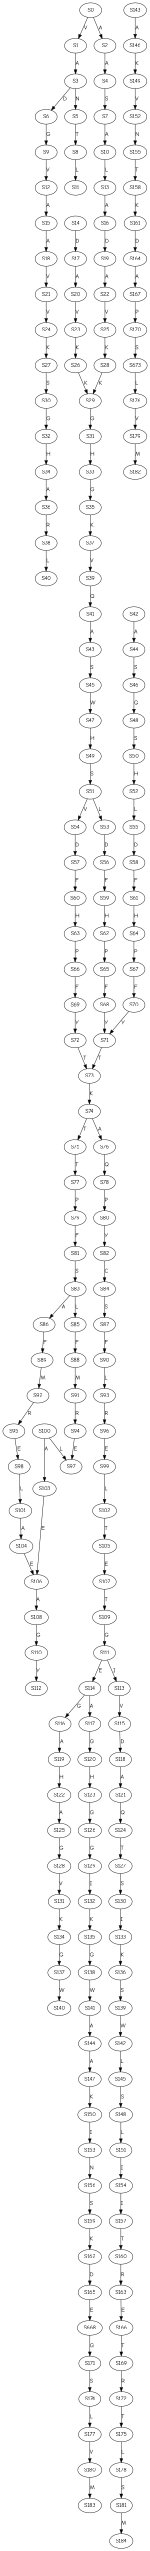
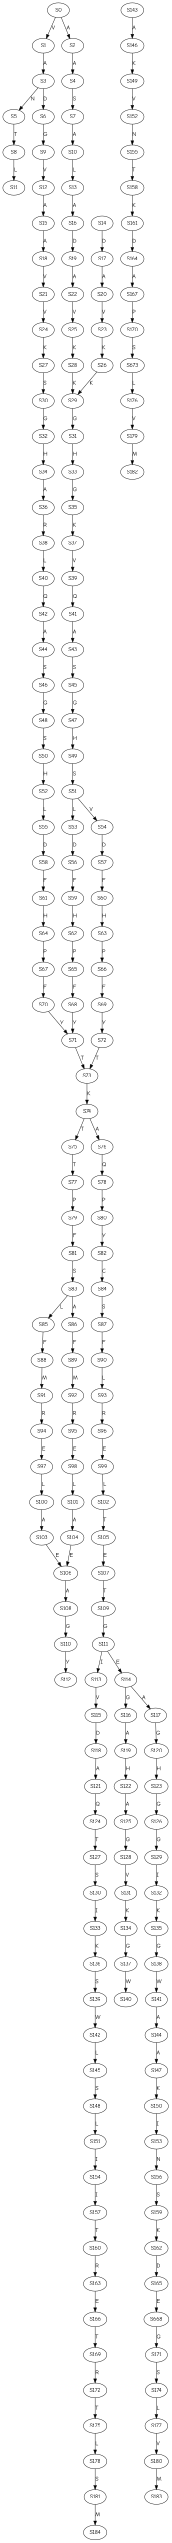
edge "S40" -> "S42": added, label "Q"
edge "S45" -> "S47": label "W" -> "G"
edge "S100" -> "S97": reversed
